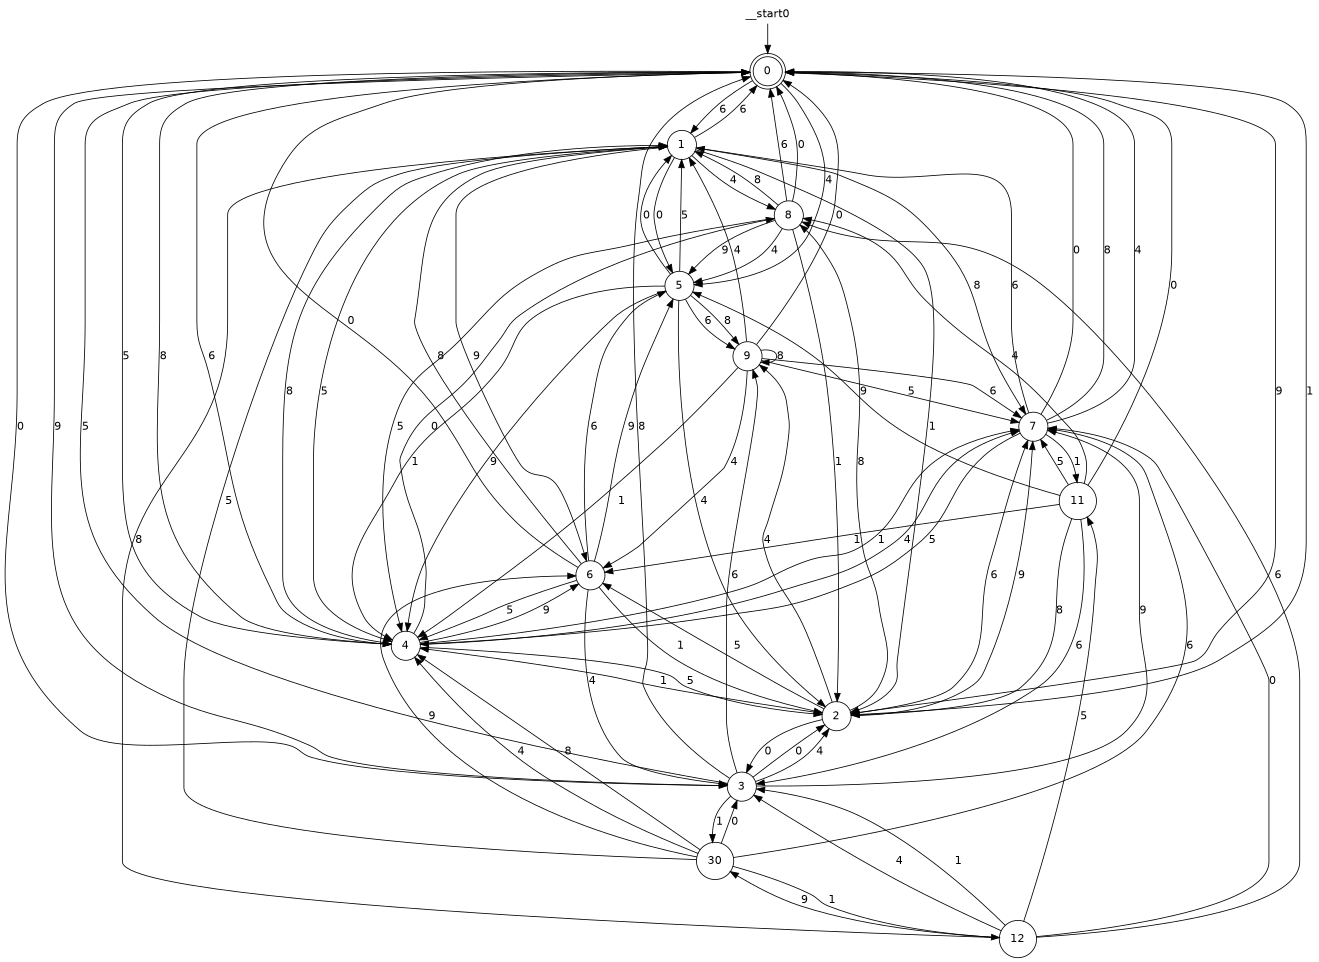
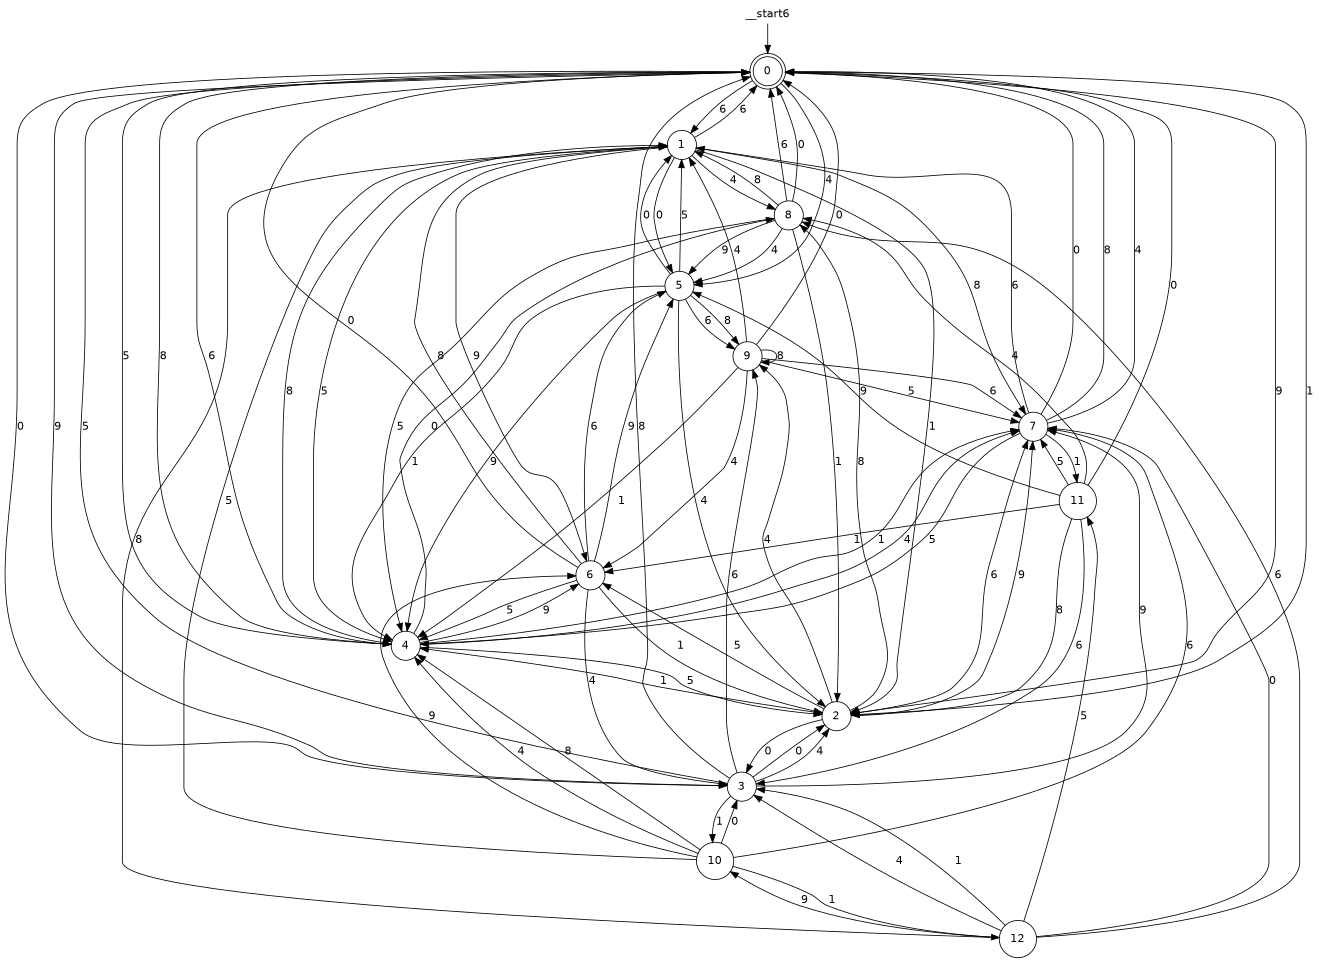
node "__start0": label "__start0" -> "__start6"
node "30": label "30" -> "10"
